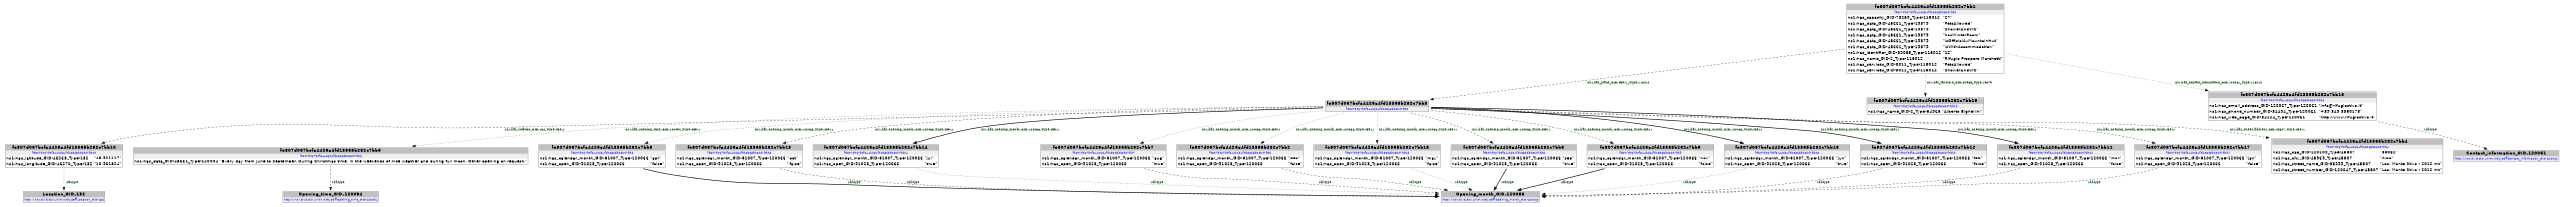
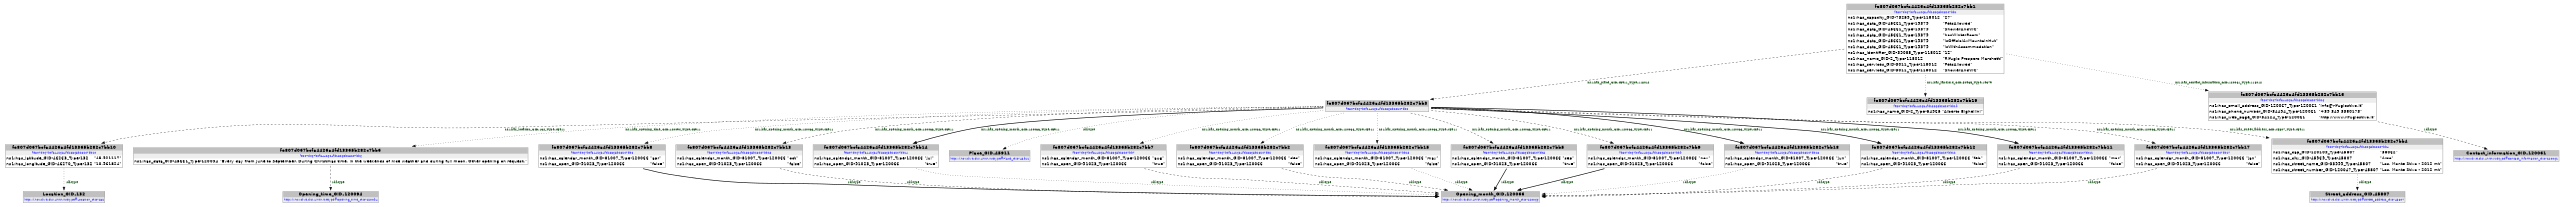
node "Place_GID-45911": added
node "Street_address_GID-45807": added
